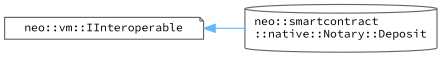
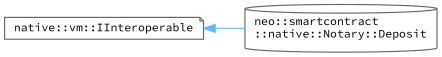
node "neo::vm::IInteroperable": label "neo::vm::IInteroperable" -> "native::vm::IInteroperable"
